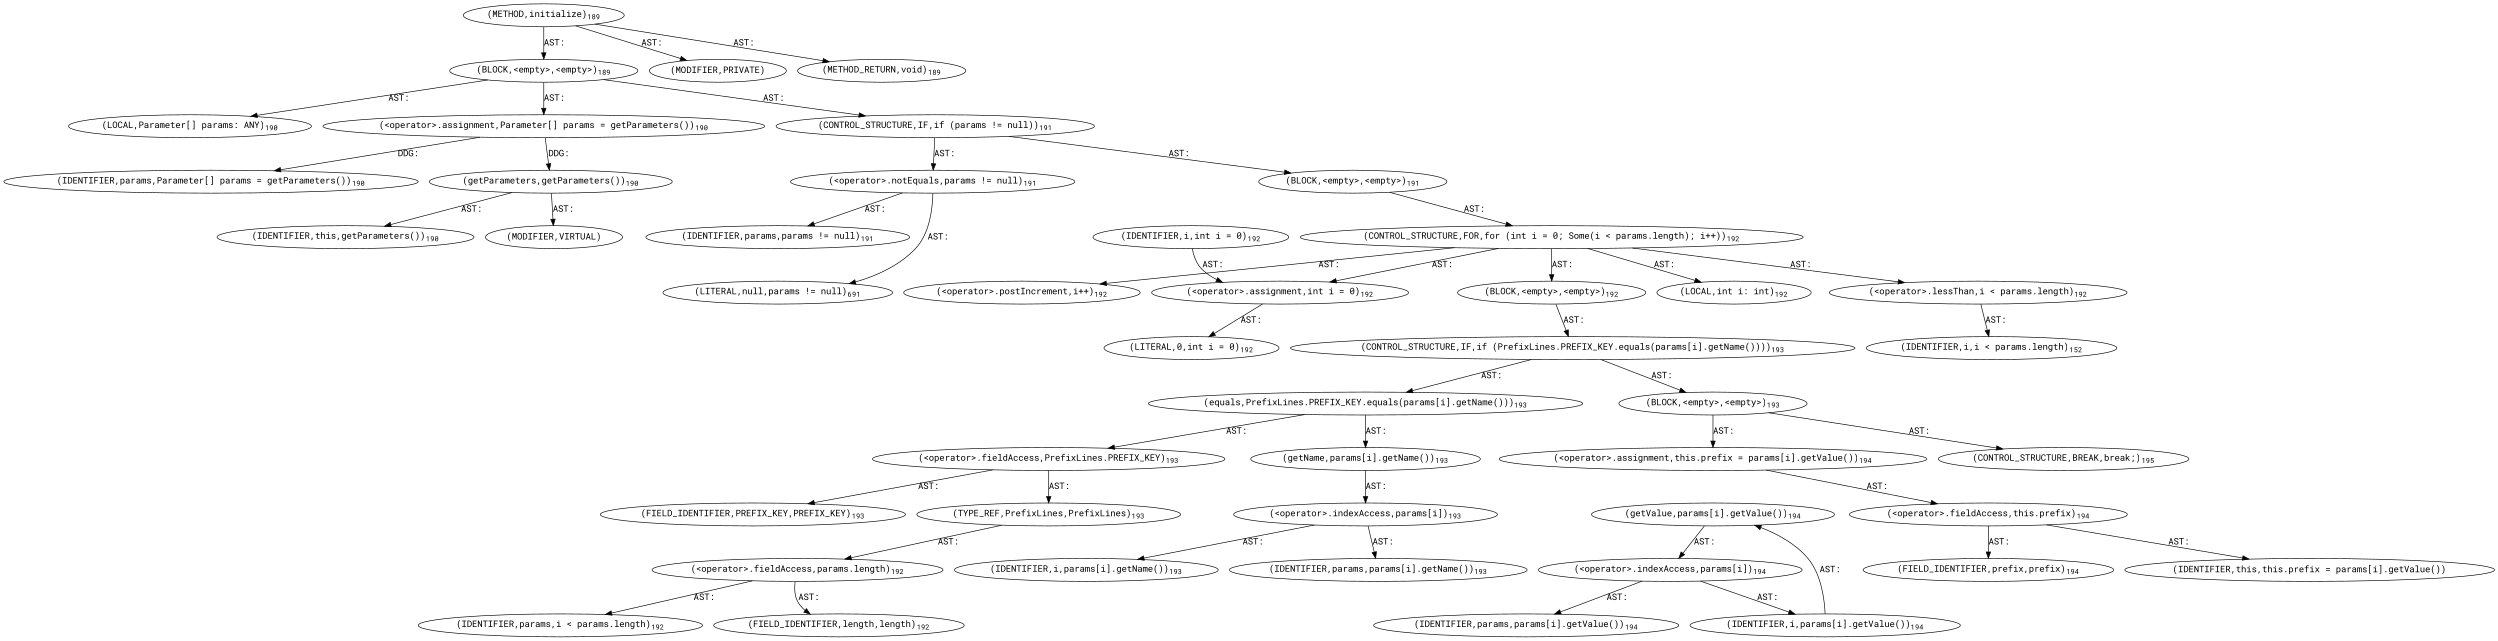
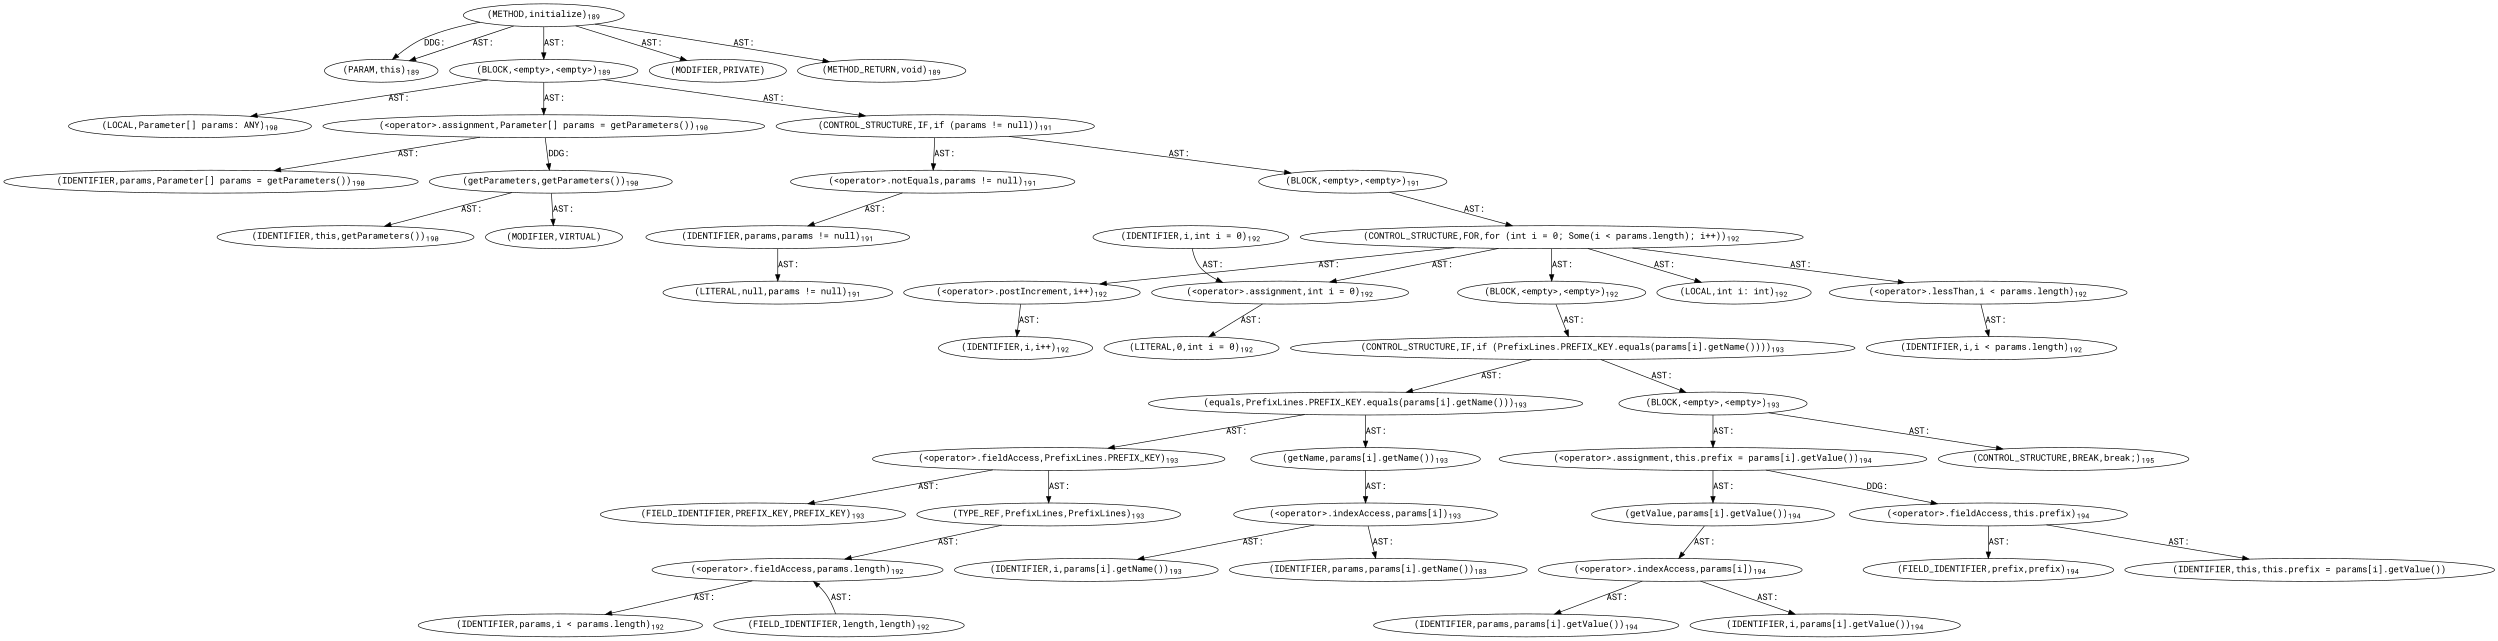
node "(PARAM,this)": added
edge "(<operator>.assignment,Parameter[] params = getParameters())" -> "(IDENTIFIER,params,Parameter[] params = getParameters())": label "DDG: " -> "AST: "
edge "(<operator>.notEquals,params != null)" -> "(LITERAL,null,params != null)": now "(IDENTIFIER,params,params != null)" -> "(LITERAL,null,params != null)"
node "(LITERAL,null,params != null)": text "691" -> "191"
node "(IDENTIFIER,i,i < params.length)": text "152" -> "192"
node "(IDENTIFIER,i,i++)": added
edge "(<operator>.assignment,this.prefix = params[i].getValue())" -> "(<operator>.fieldAccess,this.prefix)": label "AST: " -> "DDG: "
edge "(IDENTIFIER,i,params[i].getValue())" -> "(getValue,params[i].getValue())": now "(<operator>.assignment,this.prefix = params[i].getValue())" -> "(getValue,params[i].getValue())"
node "(IDENTIFIER,params,params[i].getName())": text "193" -> "183"
edge "(<operator>.fieldAccess,params.length)" -> "(FIELD_IDENTIFIER,length,length)": reversed
